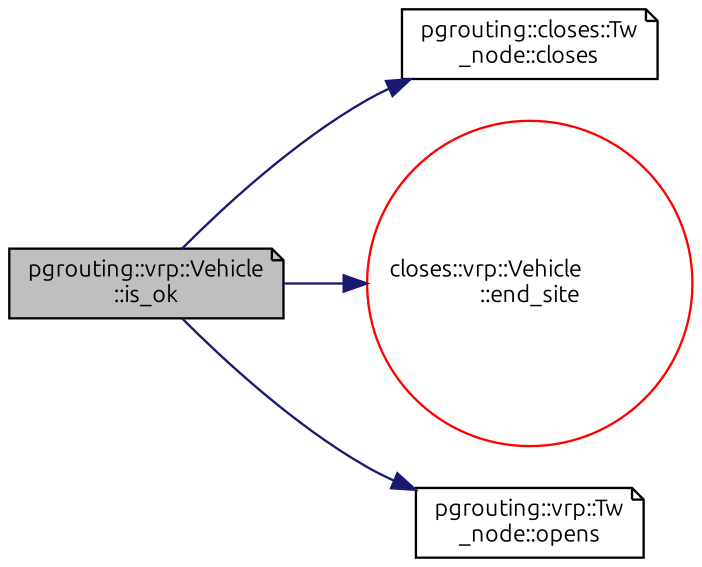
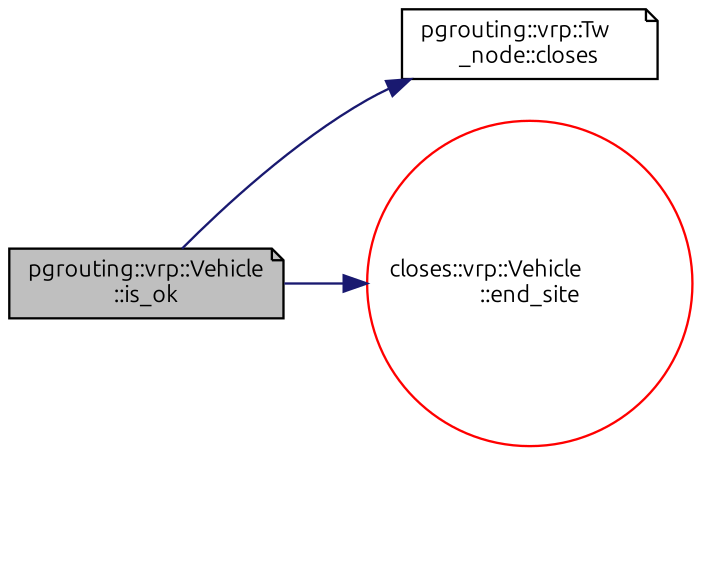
node "pgrouting::closes::Tw _node::closes": label "pgrouting::closes::Tw _node::closes" -> "pgrouting::vrp::Tw _node::closes"
node "pgrouting::vrp::Tw _node::opens": removed
